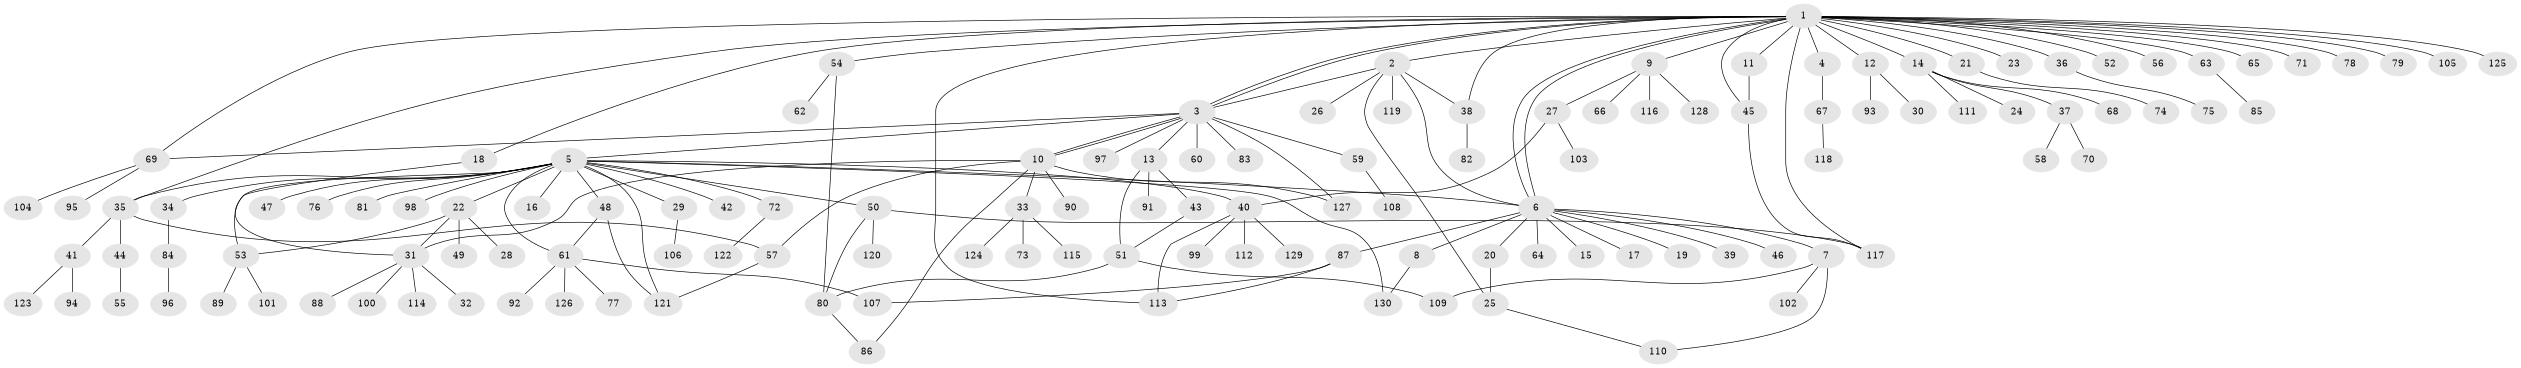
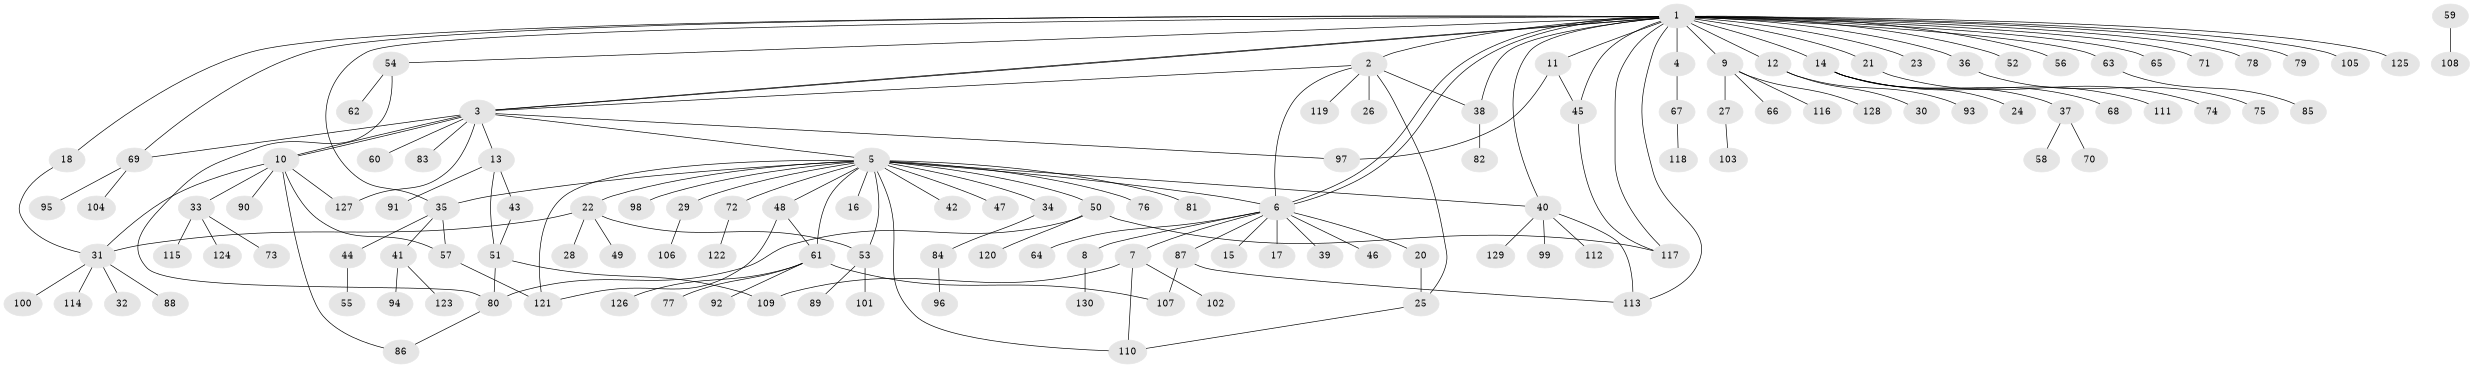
edge "3" -- "59": removed
edge "11" -- "97": added
edge "5" -- "130": now "5" -- "110"
edge "27" -- "40": now "1" -- "40"
node "19": removed
